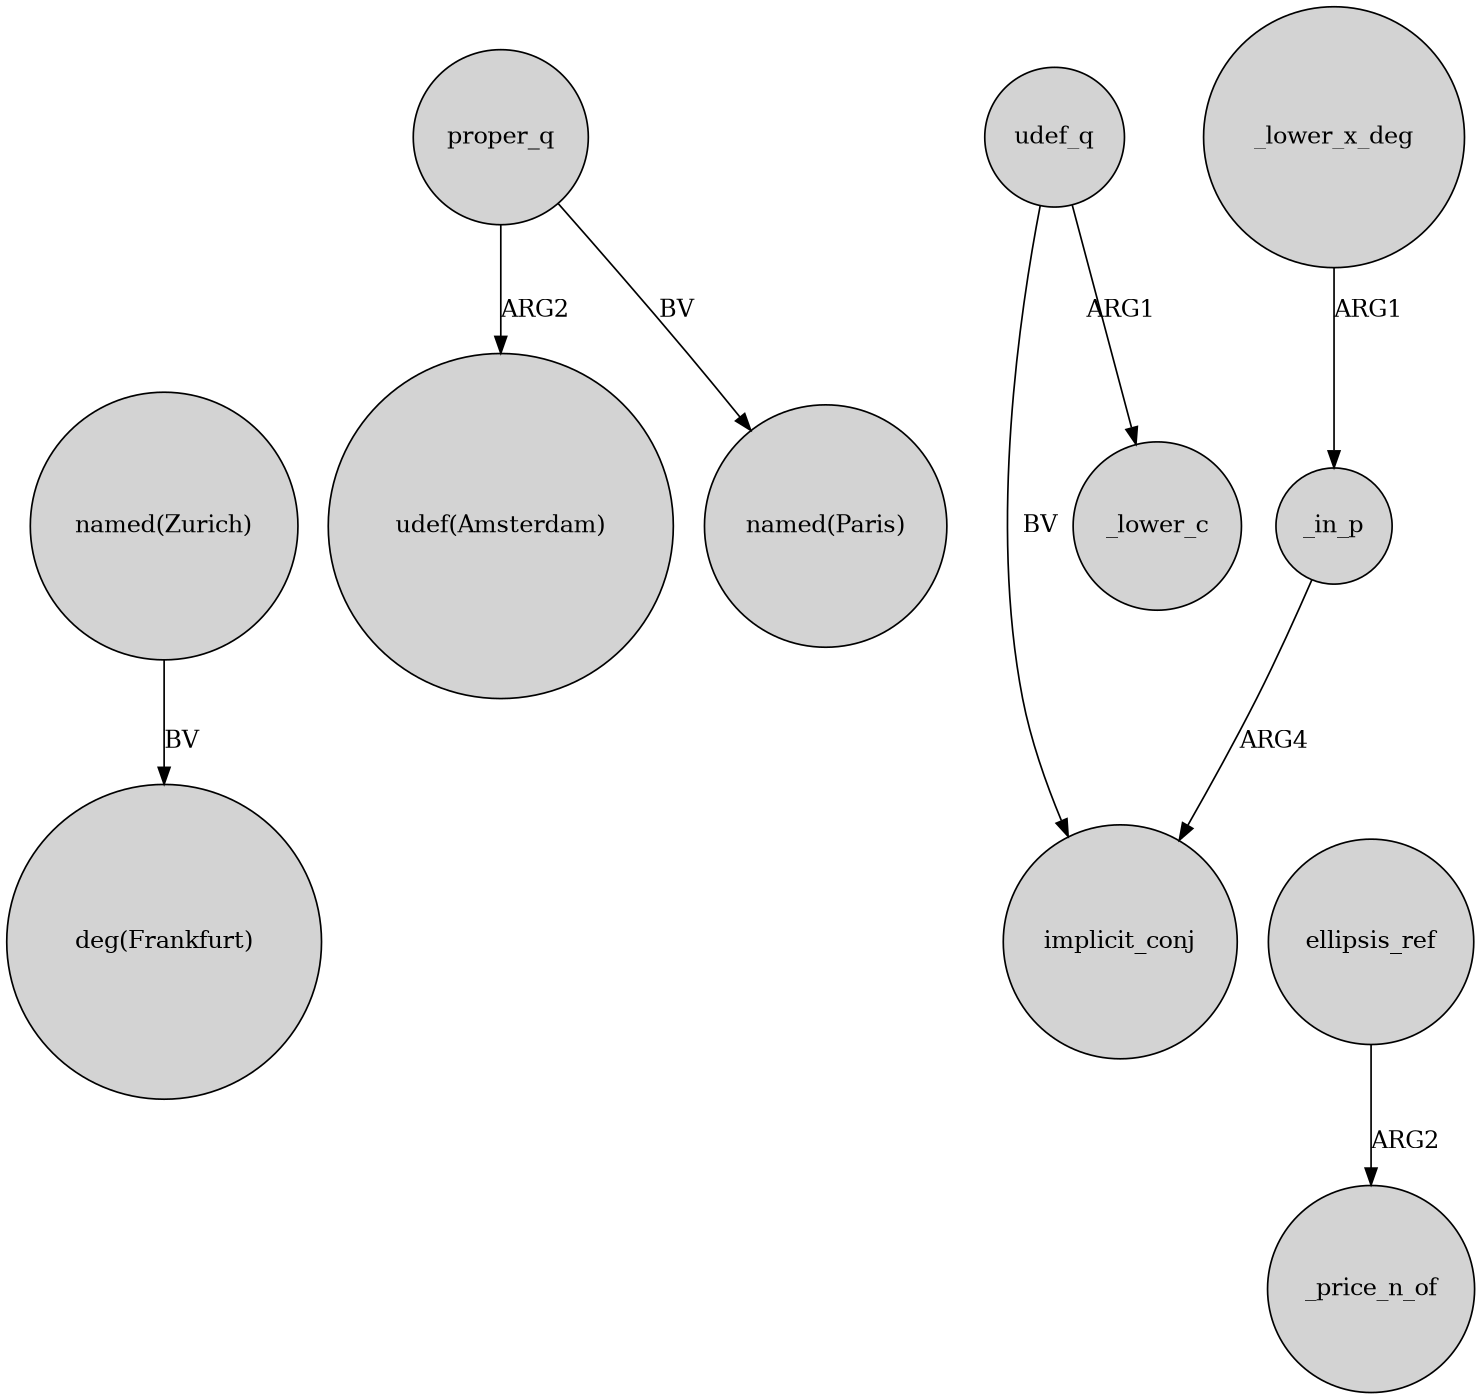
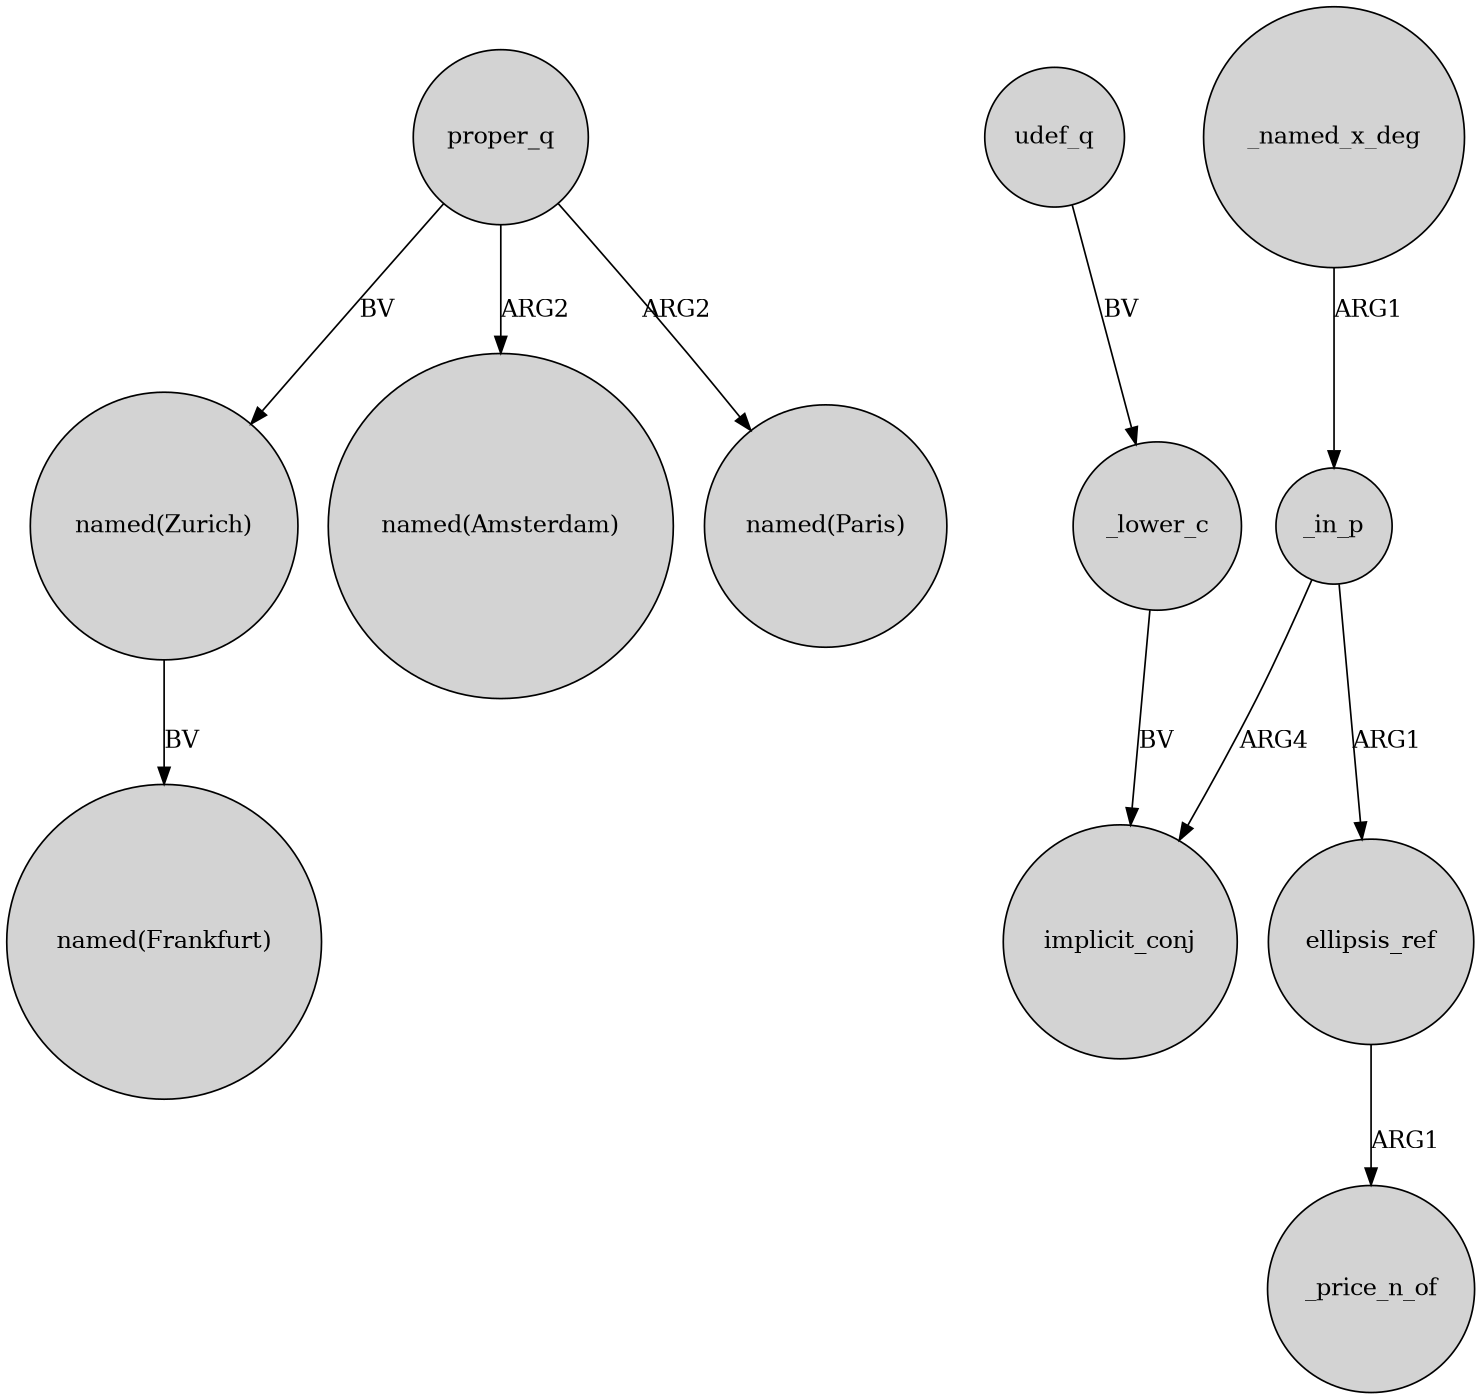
node "_lower_x_deg": label "_lower_x_deg" -> "_named_x_deg"
edge "proper_q" -> "named(Zurich)": added, label "BV"
edge "proper_q" -> "named(Paris)": label "BV" -> "ARG2"
edge "udef_q" -> "_lower_c": label "ARG1" -> "BV"
edge "udef_q" -> "implicit_conj": now "_lower_c" -> "implicit_conj"
node "udef(Amsterdam)": label "udef(Amsterdam)" -> "named(Amsterdam)"
edge "_in_p" -> "ellipsis_ref": added, label "ARG1"
node "deg(Frankfurt)": label "deg(Frankfurt)" -> "named(Frankfurt)"
edge "ellipsis_ref" -> "_price_n_of": label "ARG2" -> "ARG1"
